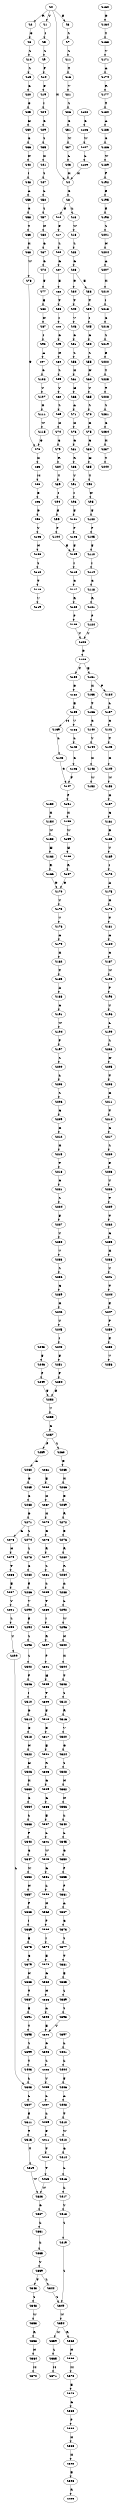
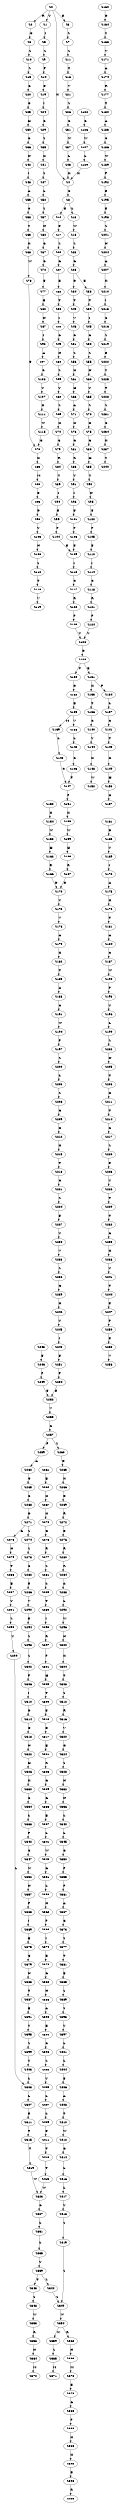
edge "S149" -> "S153": label "W" -> "H"
edge "S157" -> "S161": removed, label "G"
edge "S393" -> "S394": now "S393" -> "S397"
